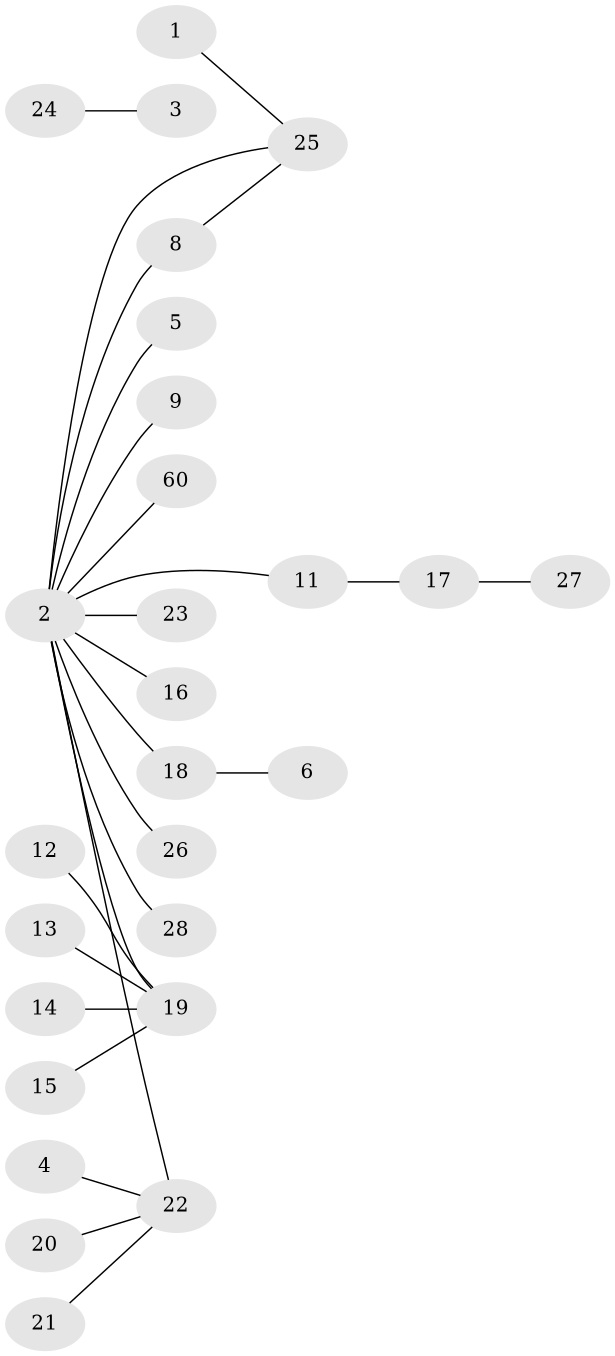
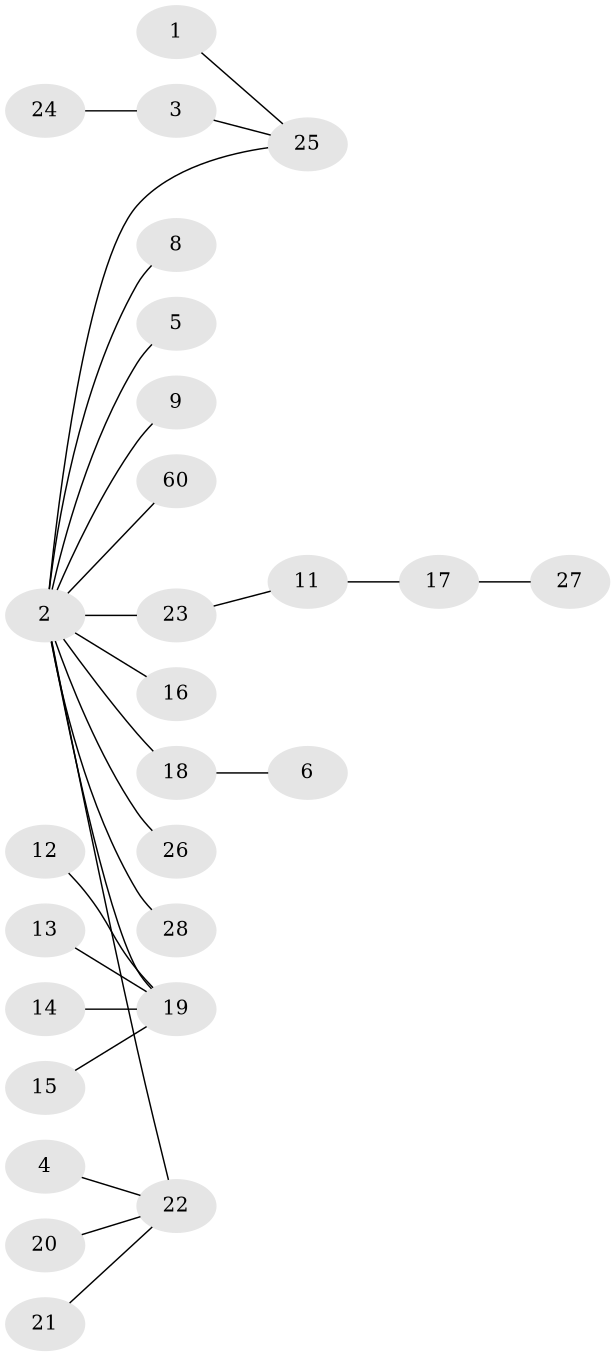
edge "25" -- "8": now "25" -- "3"
edge "11" -- "2": now "11" -- "23"
